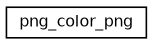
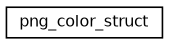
node "png_color_png": label "png_color_png" -> "png_color_struct"
